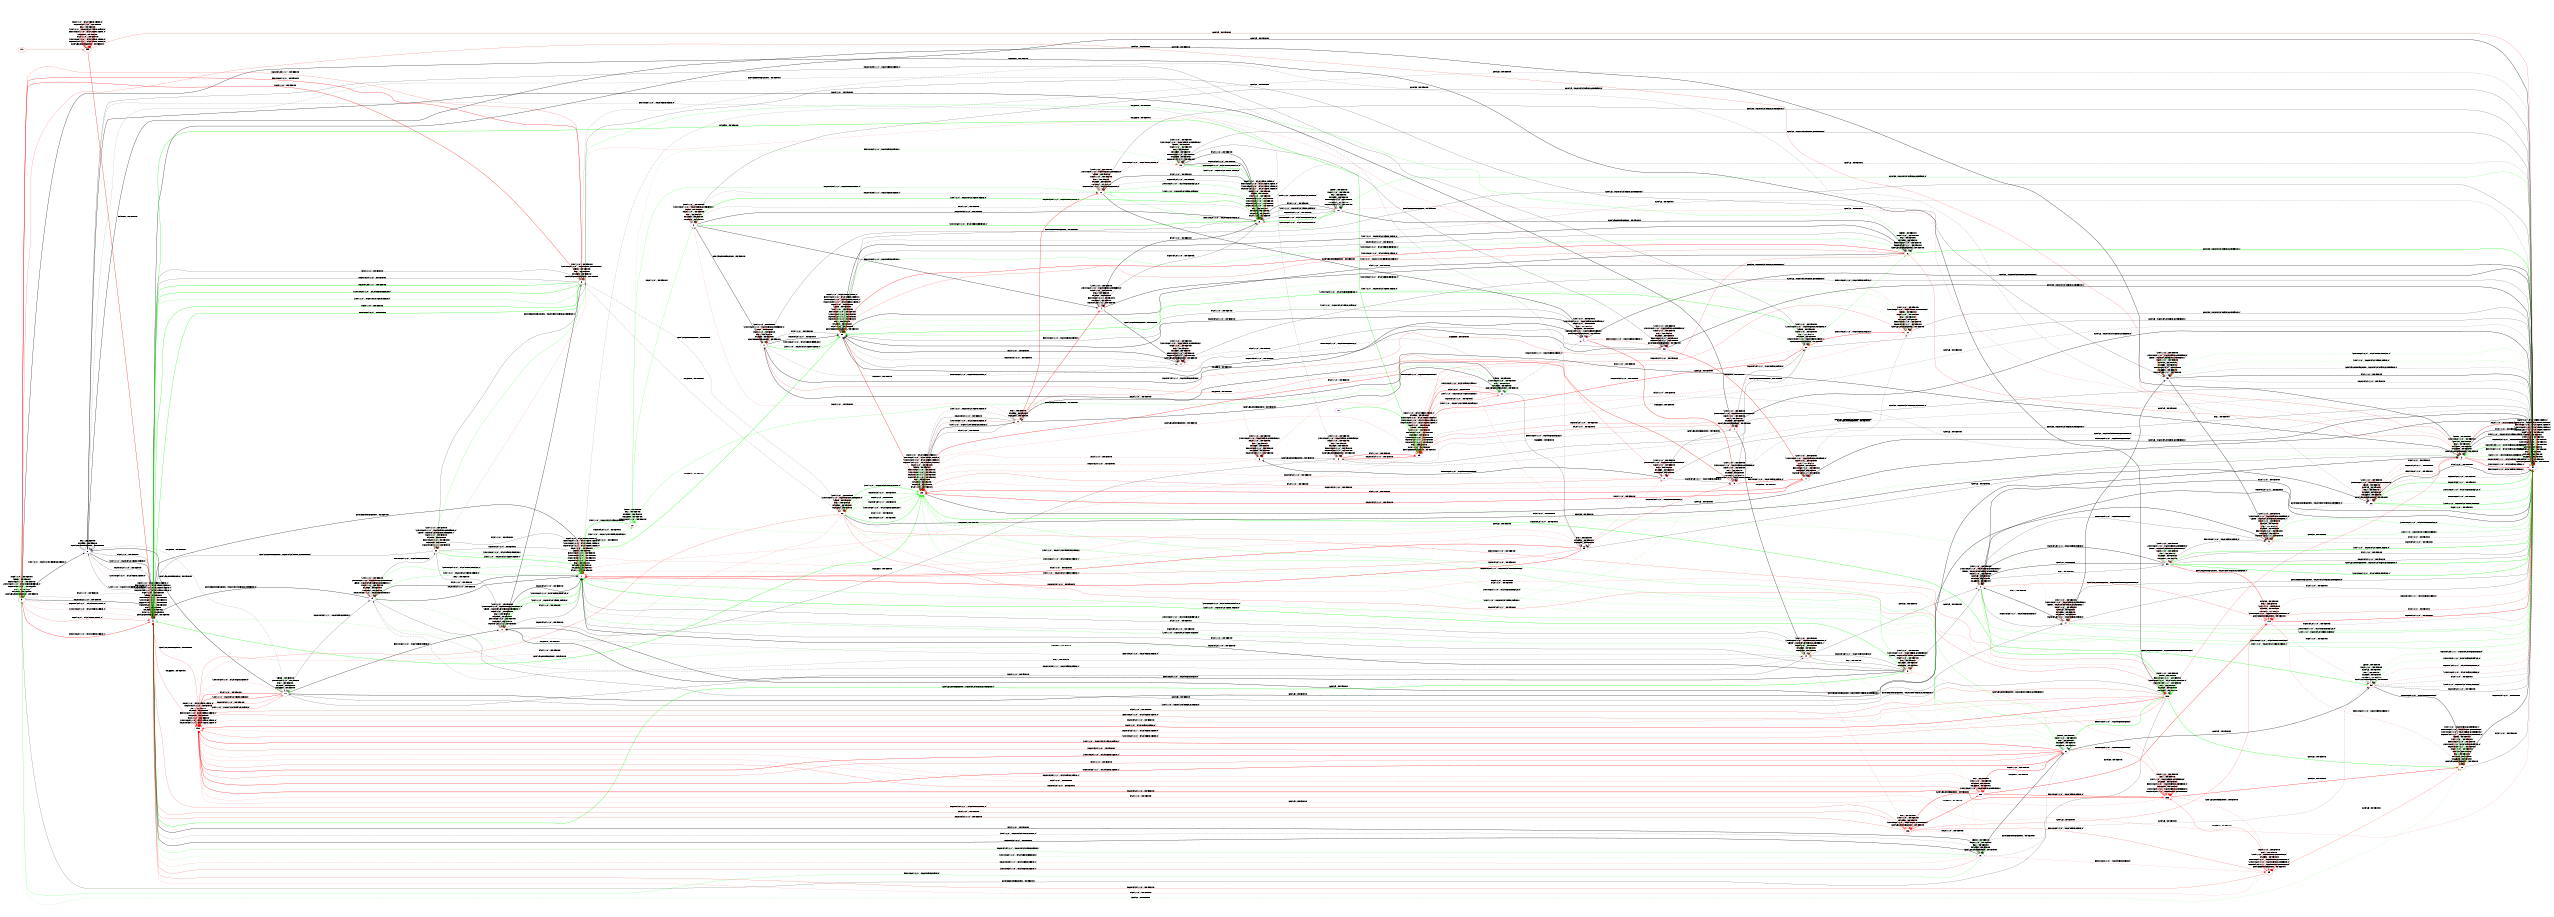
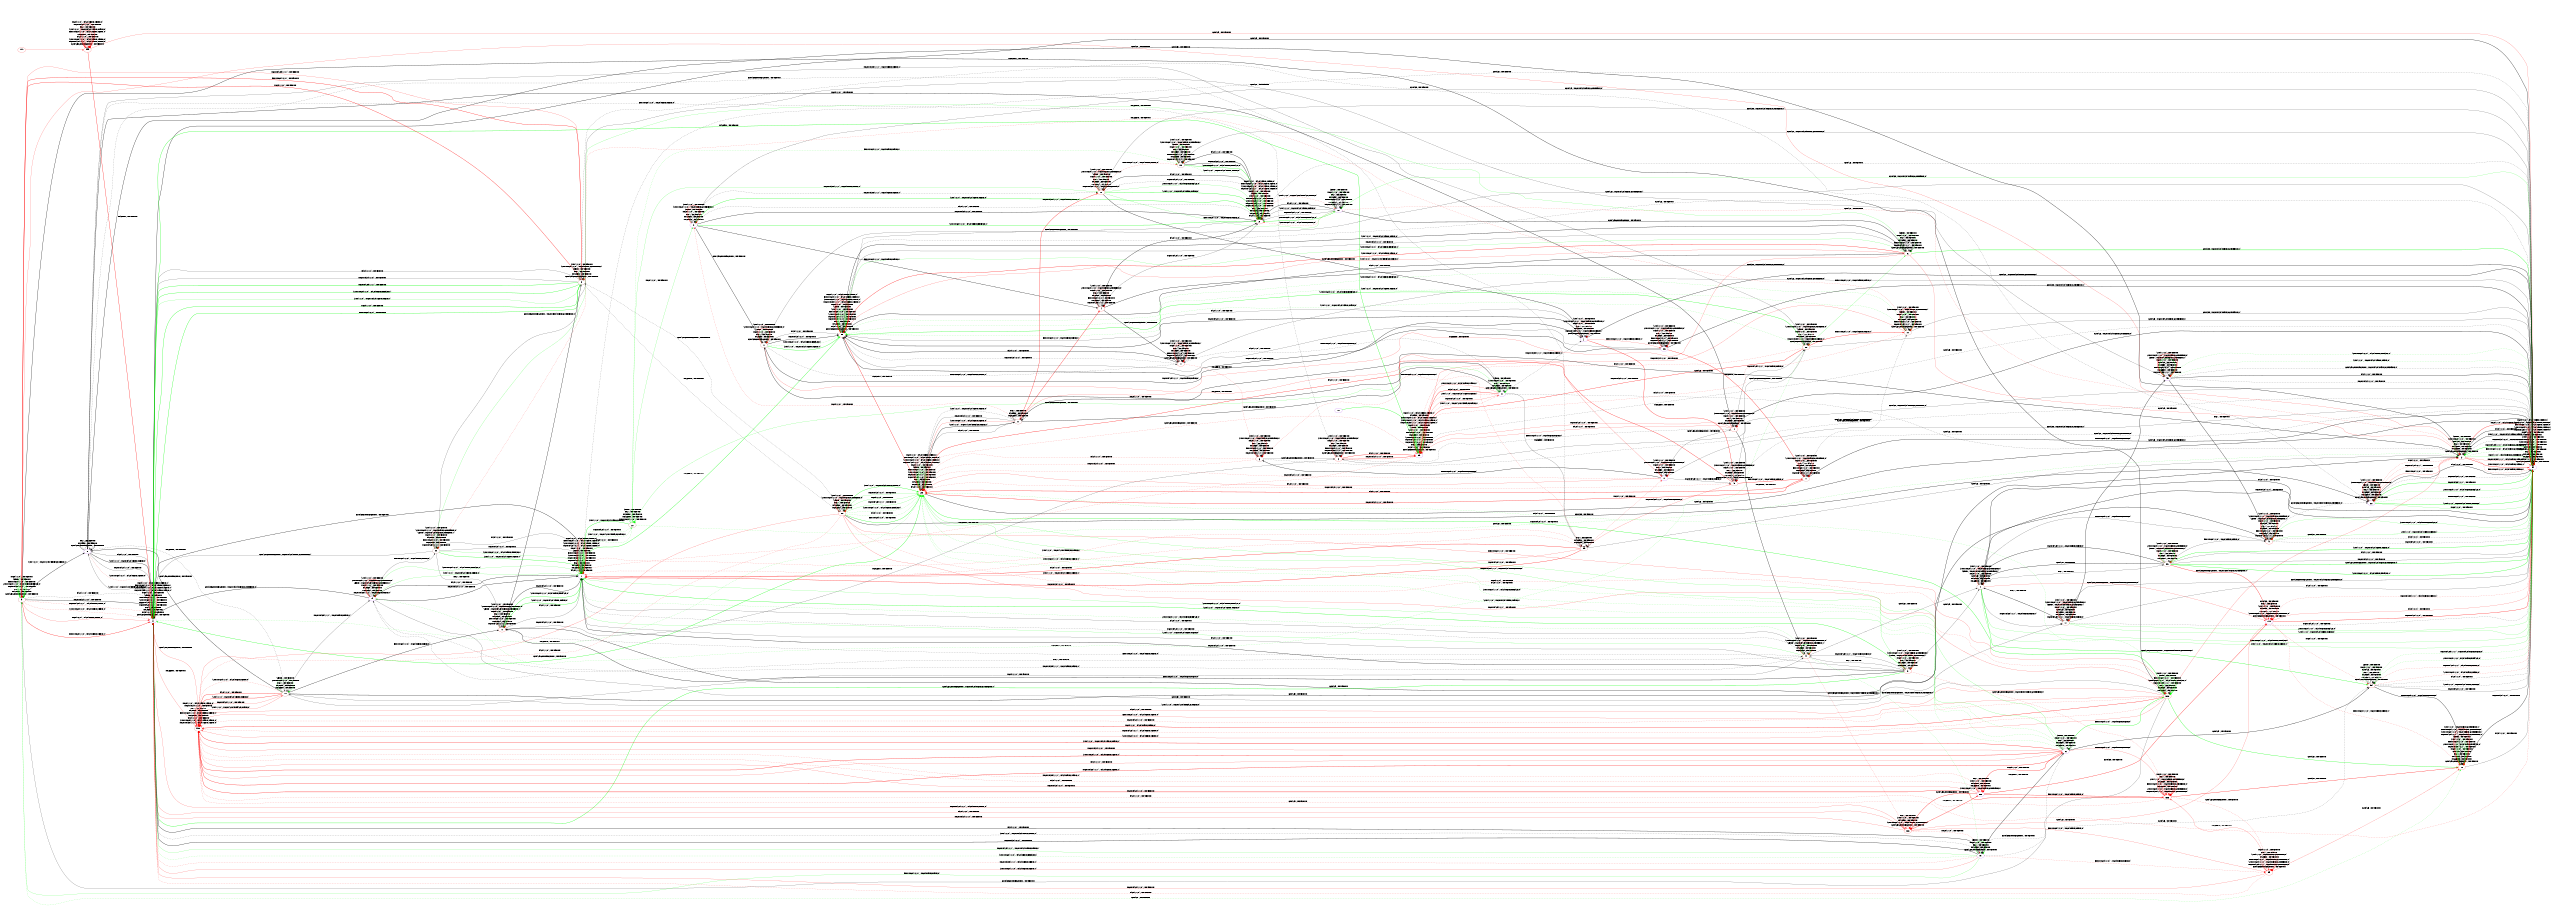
edge "nn" -> "qq": removed, label "CLOSECONNECTION / TIMEOUT"
